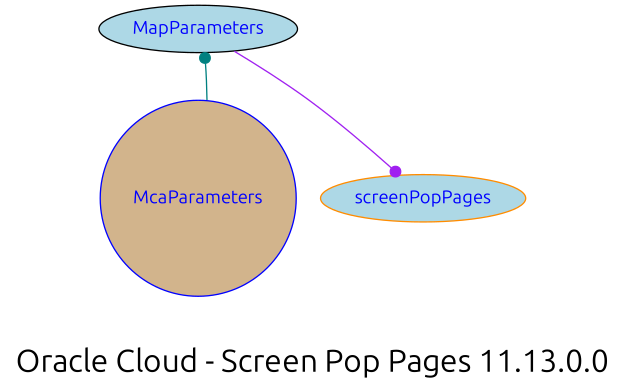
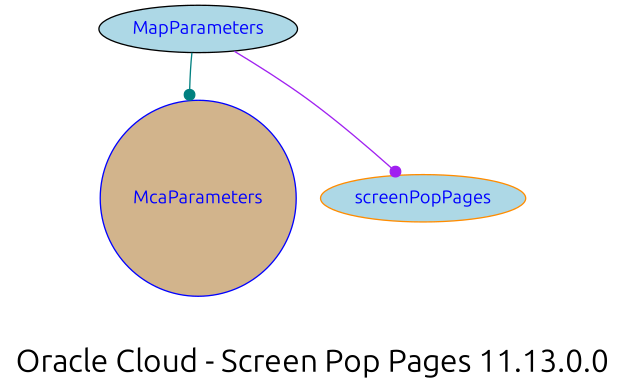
edge "McaParameters" -> "MapParameters": reversed
